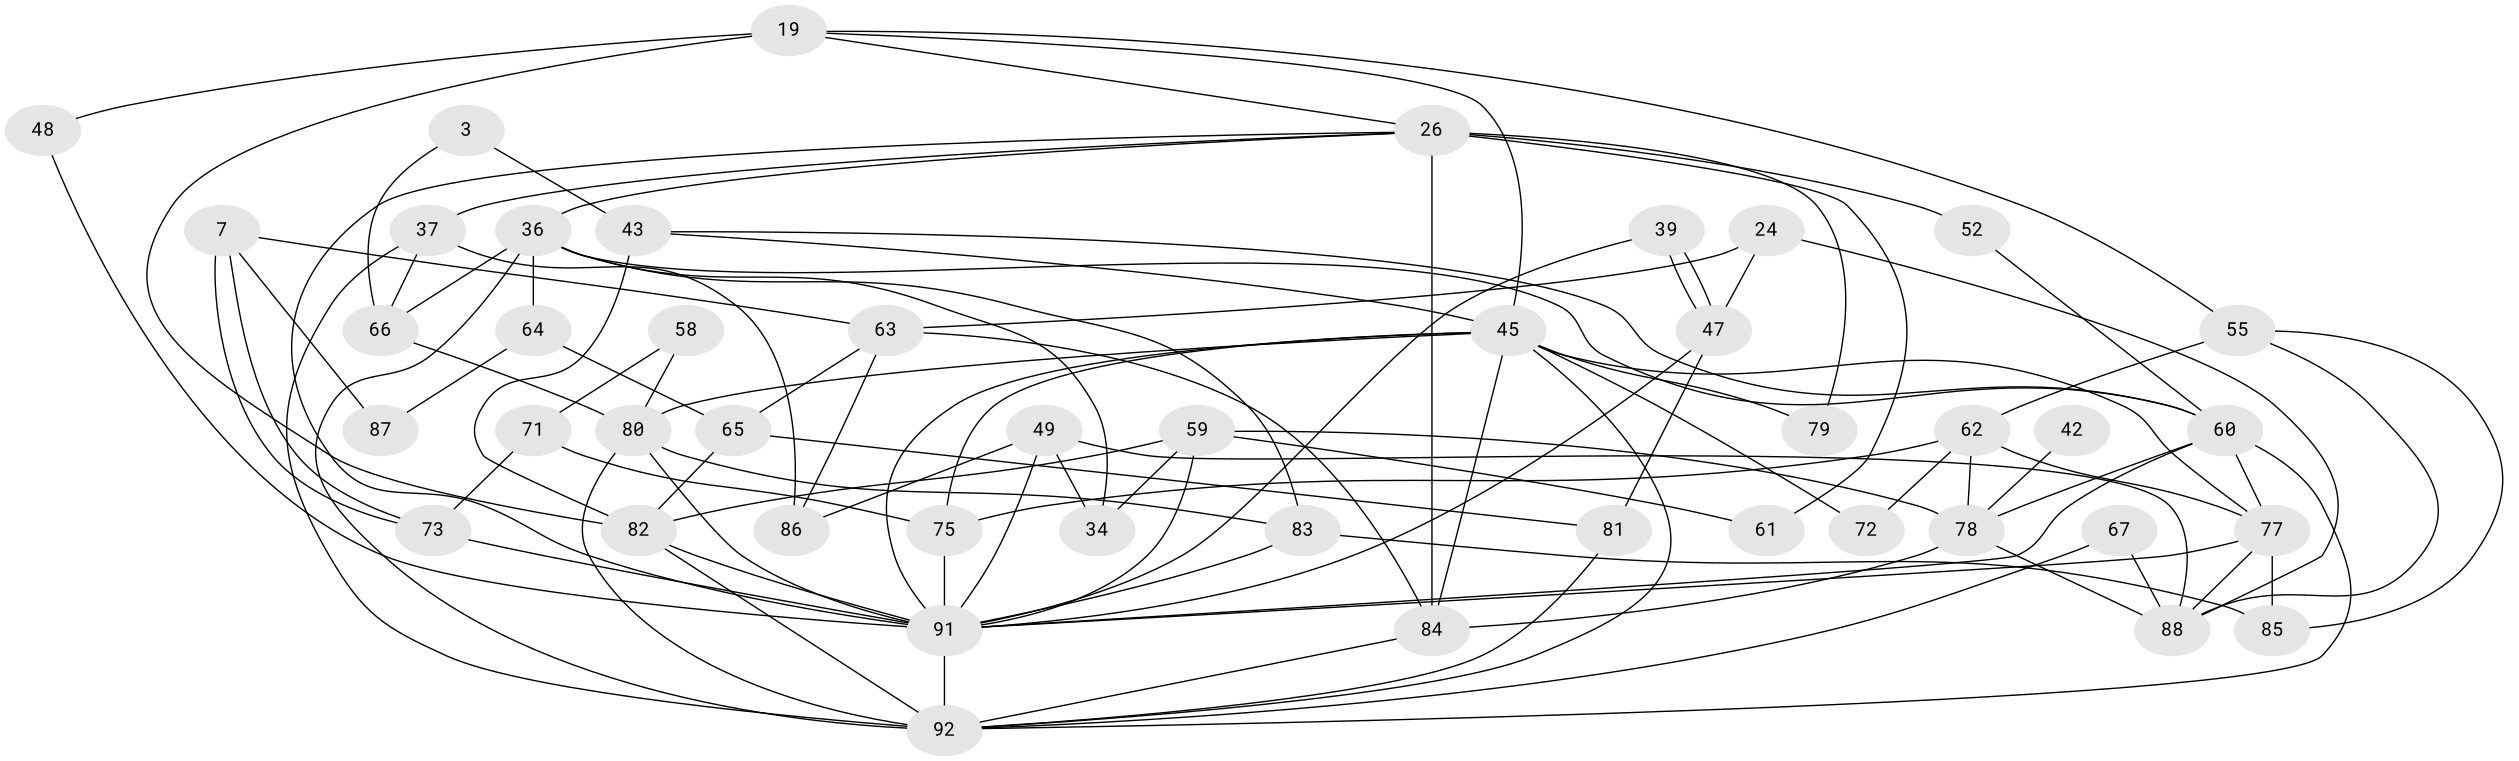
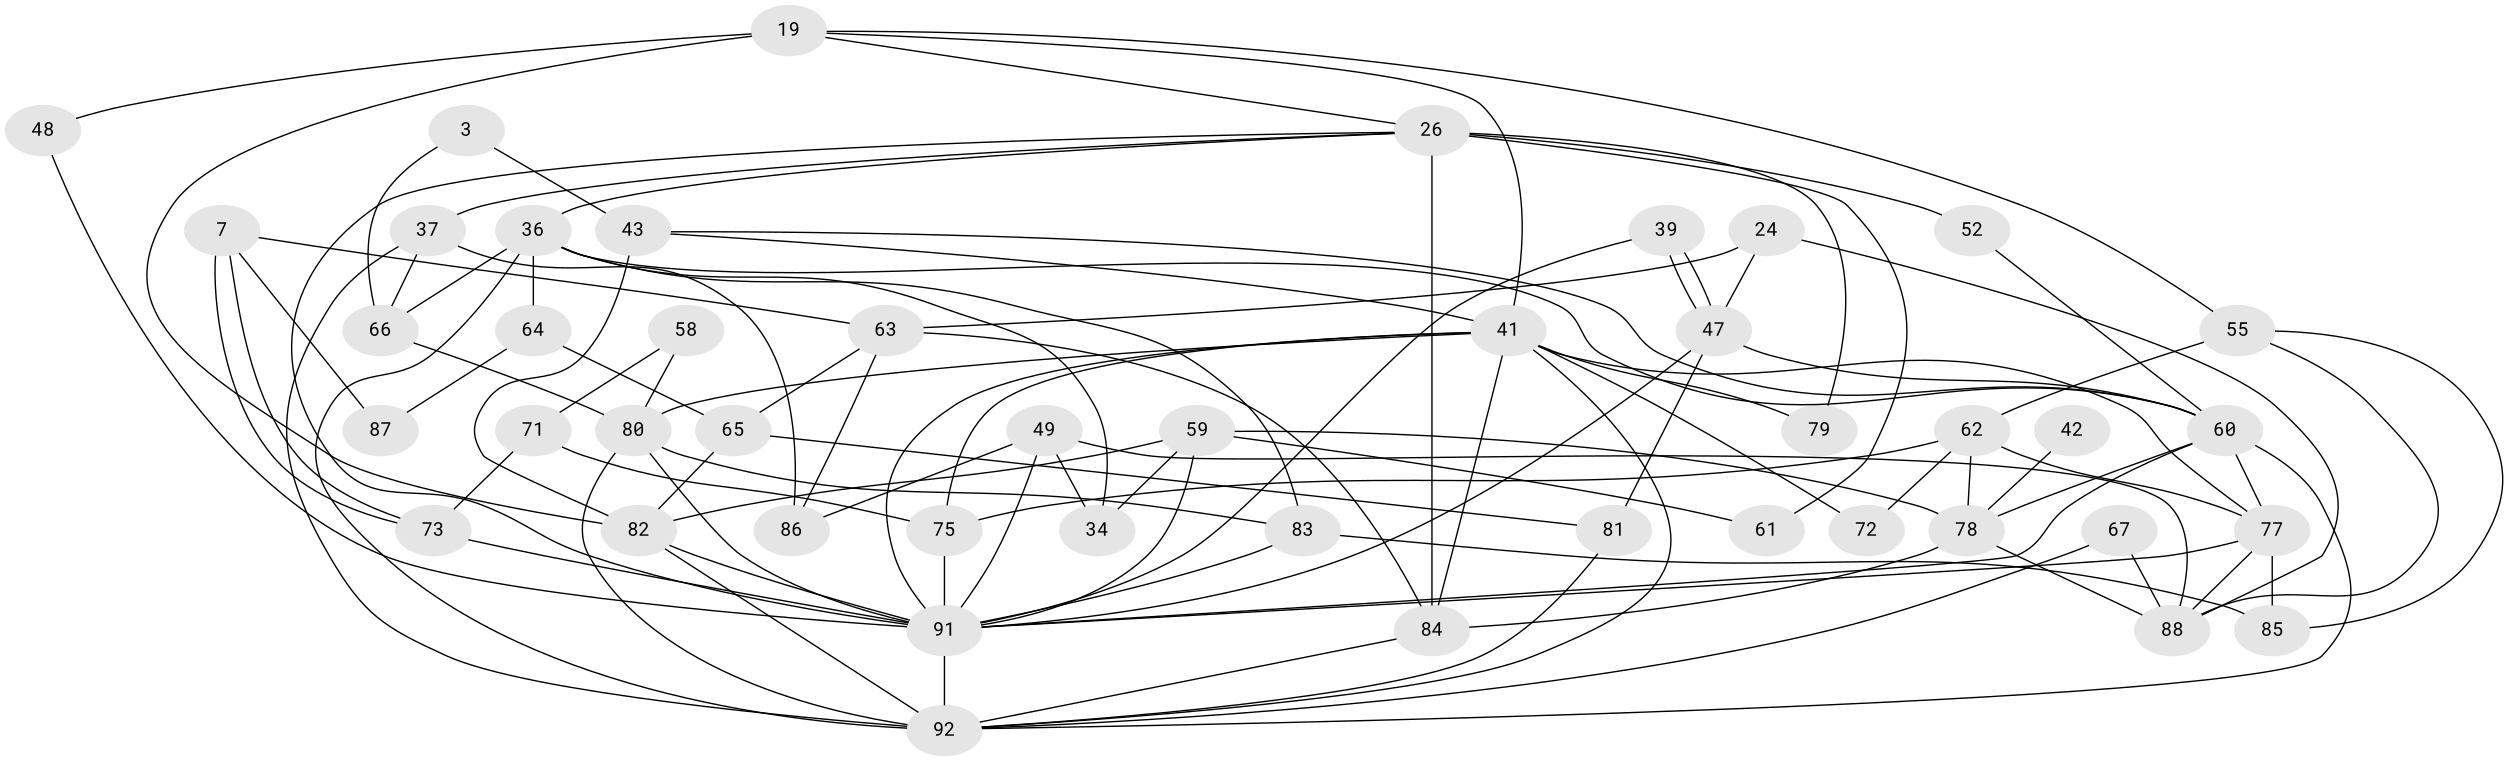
node "45": label "45" -> "41"
edge "47" -- "60": added
